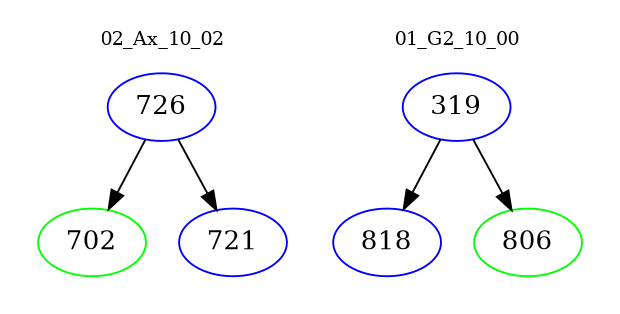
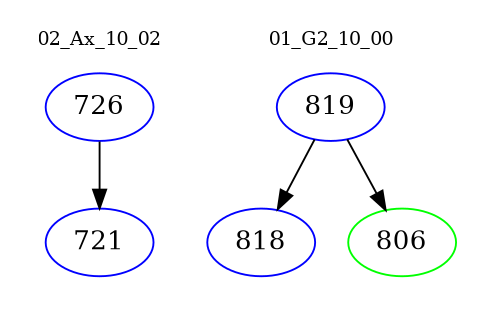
node "319": label "319" -> "819"
node "702": removed
